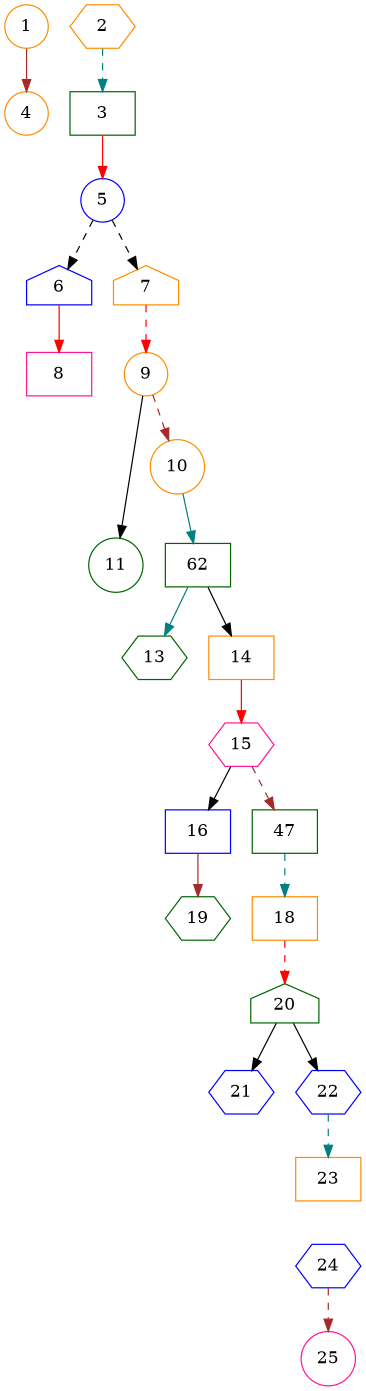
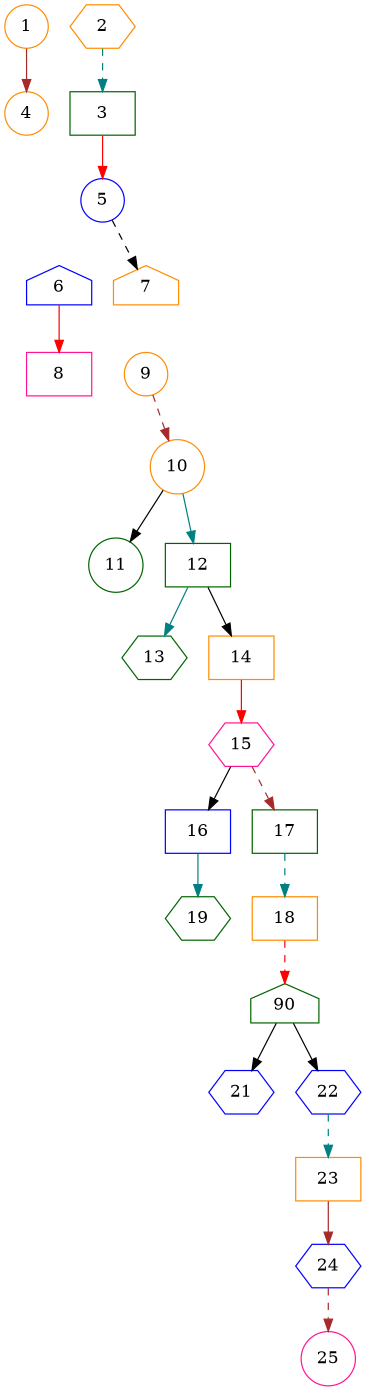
edge "5" -> "6": removed
edge "7" -> "9": removed
edge "9" -> "11": now "10" -> "11"
node "62": label "62" -> "12"
node "47": label "47" -> "17"
edge "16" -> "19": color brown -> teal
node "20": label "20" -> "90"
edge "23" -> "24": added
